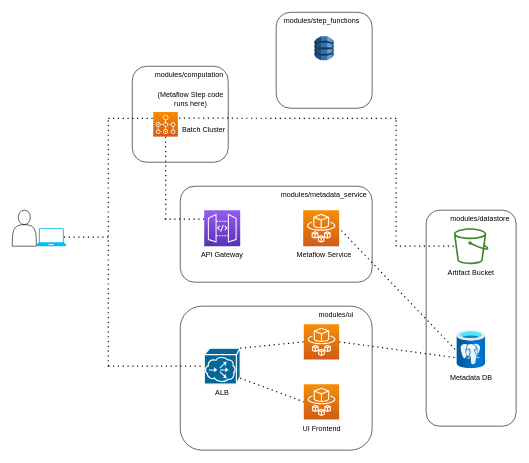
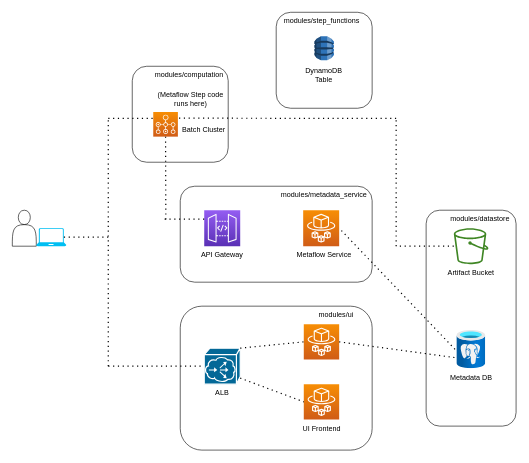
node "DynamoDB Table": added
